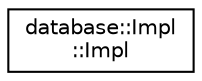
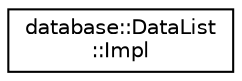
node "database::Impl ::Impl": label "database::Impl ::Impl" -> "database::DataList ::Impl"
